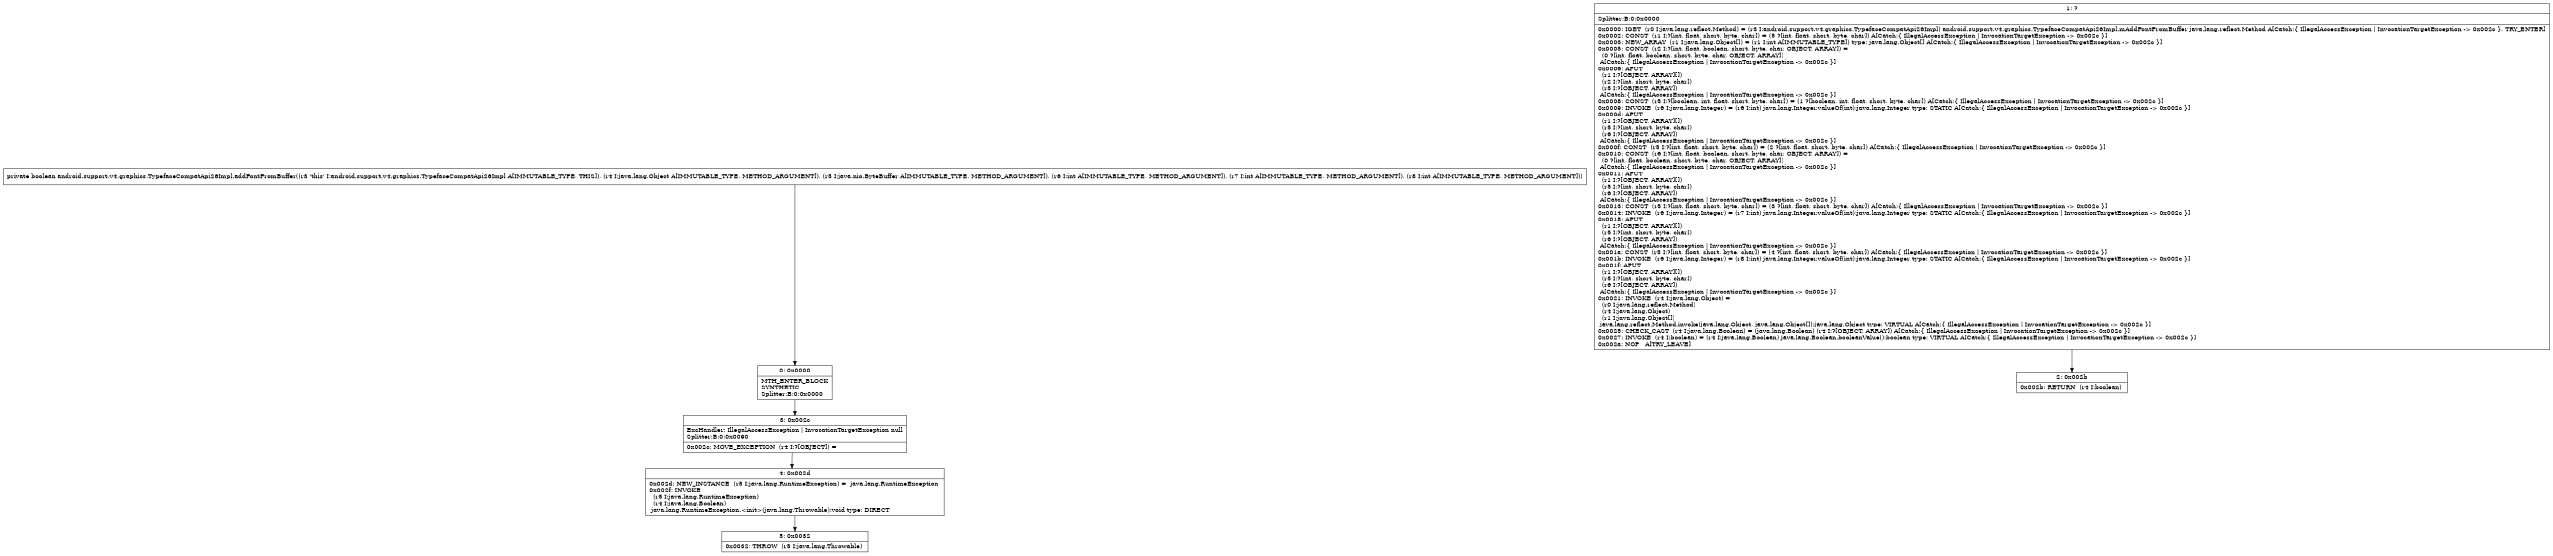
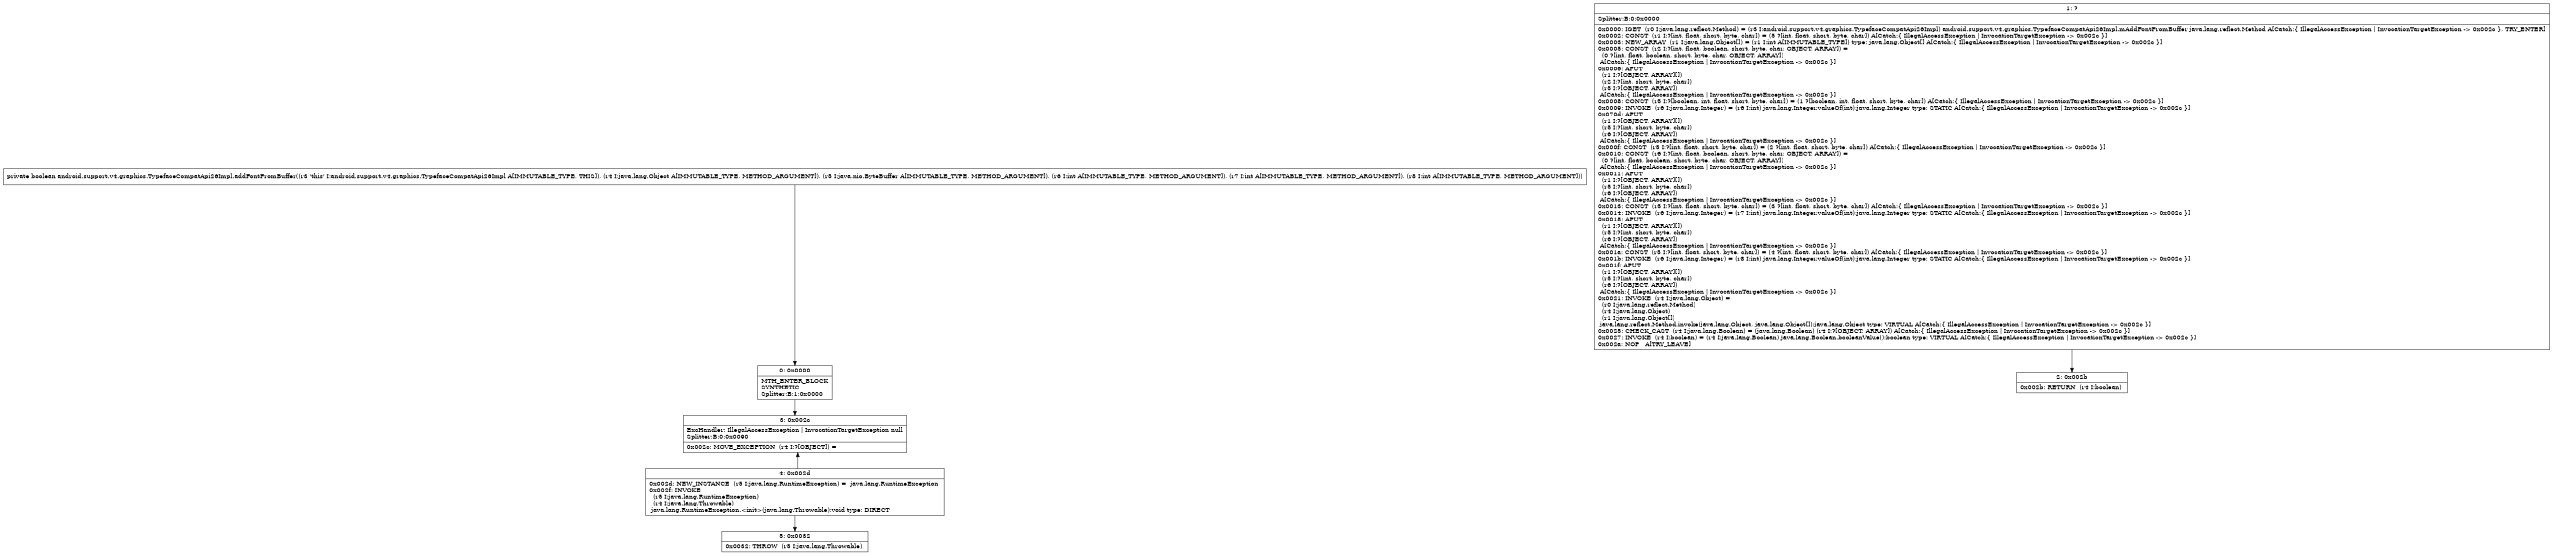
node "1: ?": text "0x000d: APUT" -> "0x070d: APUT"
node "0: 0x0000": text "Splitter:B:0:0x0000" -> "Splitter:B:1:0x0000"
edge "3: 0x002c" -> "4: 0x002d": reversed
node "4: 0x002d": text "(r4 I:java.lang.Boolean)" -> "(r4 I:java.lang.Throwable)"
